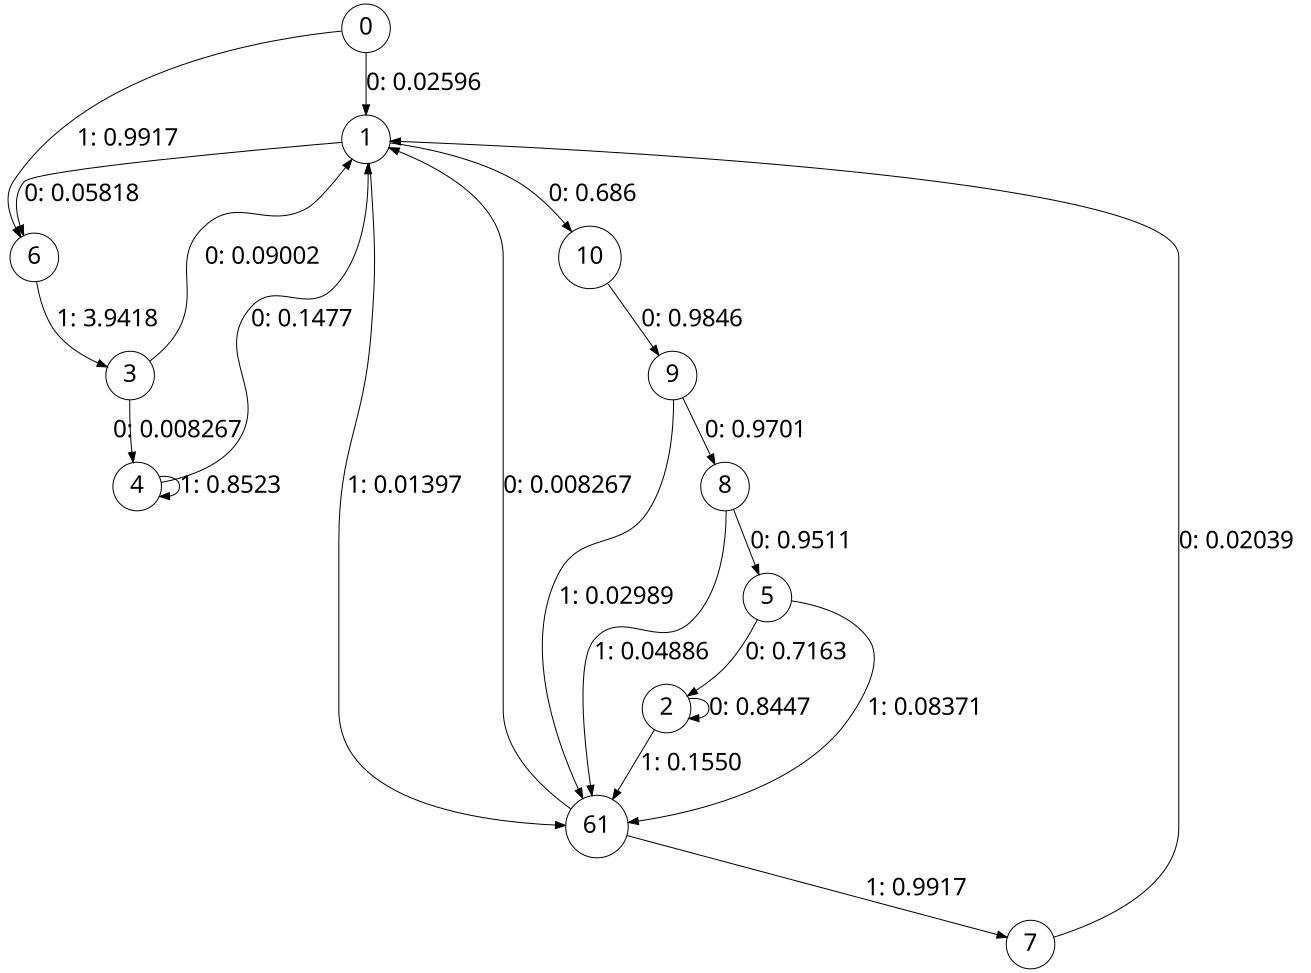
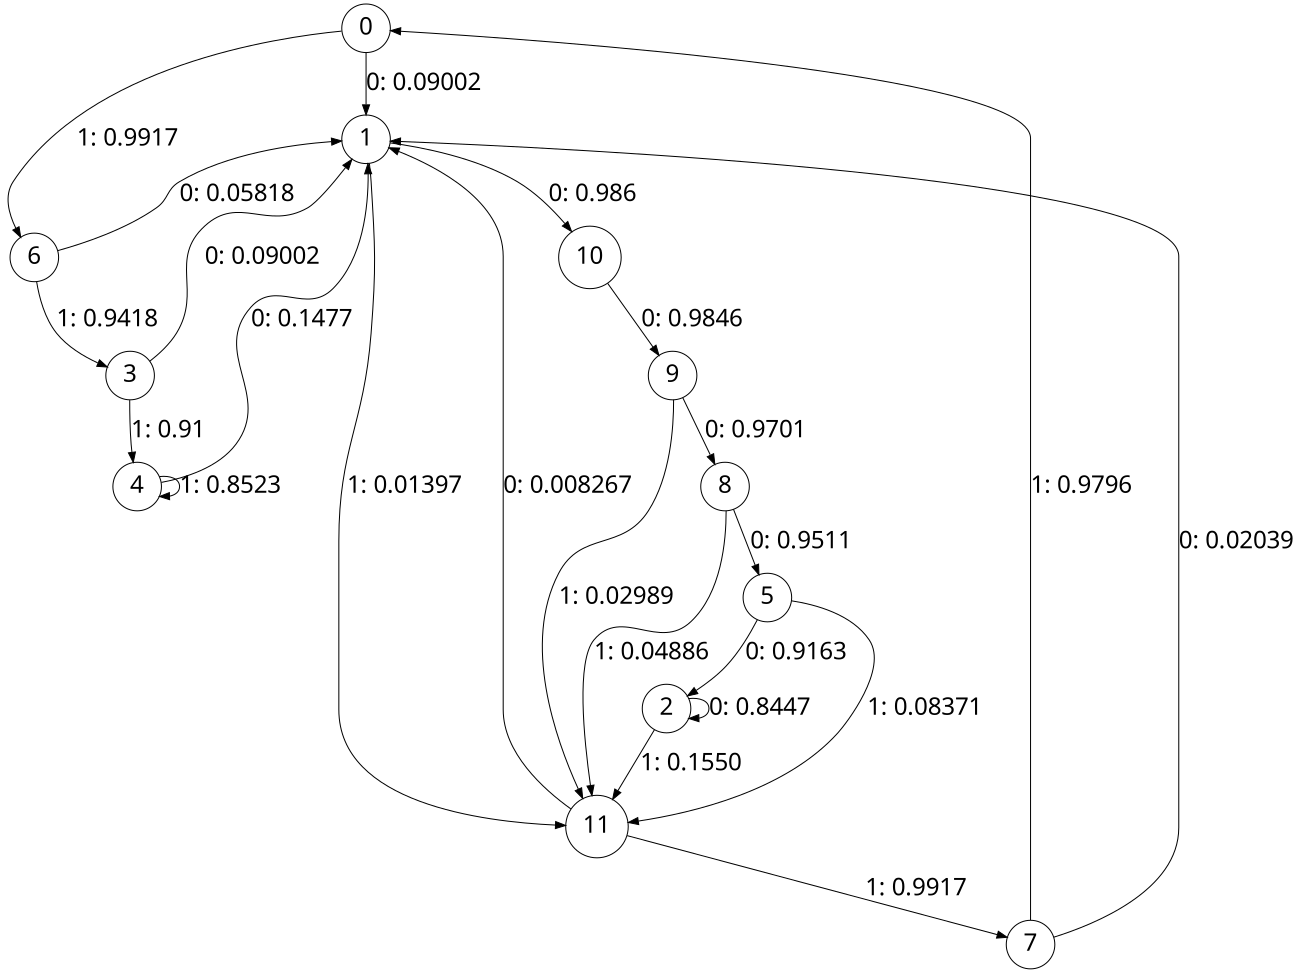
edge "0" -> "1": label "0: 0.02596  " -> "0: 0.09002  "
edge "1" -> "6": reversed
edge "1" -> "10": label "0: 0.686    " -> "0: 0.986    "
edge "7" -> "0": added, label "1: 0.9796"
edge "6" -> "3": label "1: 3.9418   " -> "1: 0.9418   "
edge "3" -> "4": label "0: 0.008267  " -> "1: 0.91     "
edge "5" -> "2": label "0: 0.7163   " -> "0: 0.9163   "
node "61": label "61" -> "11"
